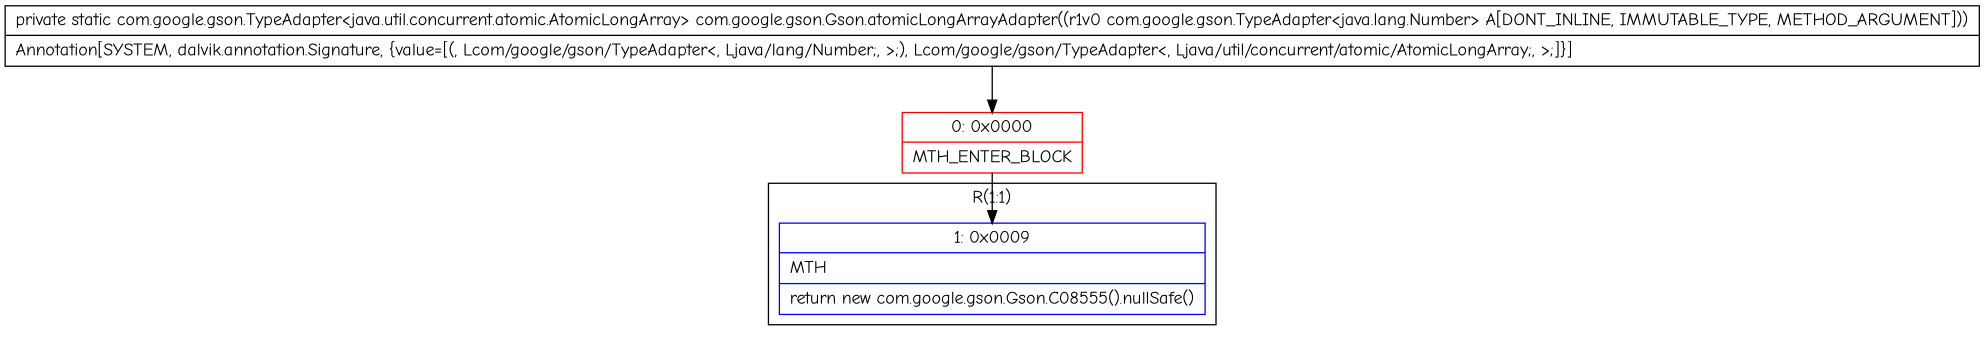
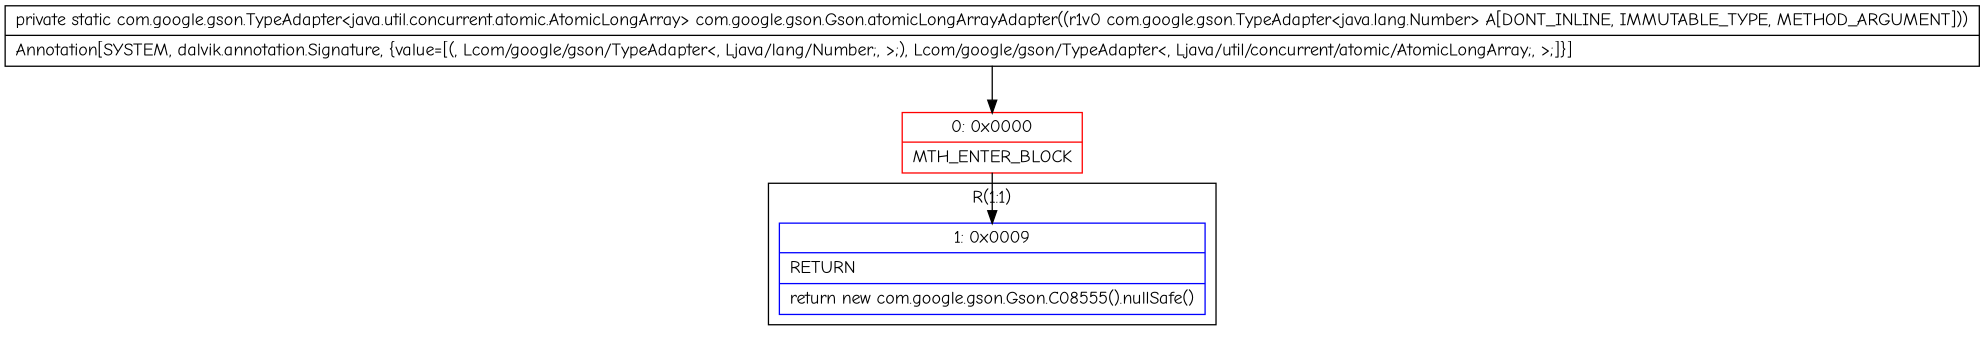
node "1: 0x0009": text "MTH" -> "RETURN"
